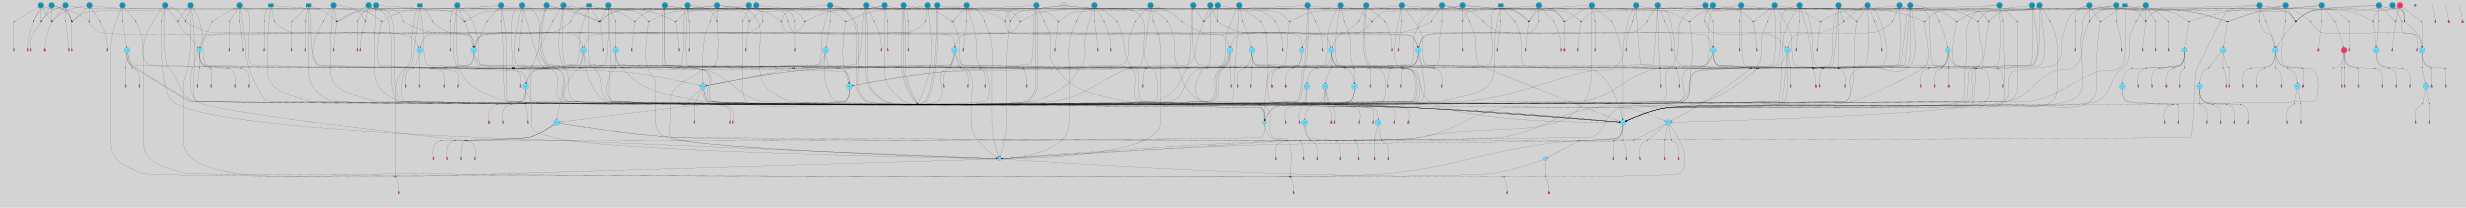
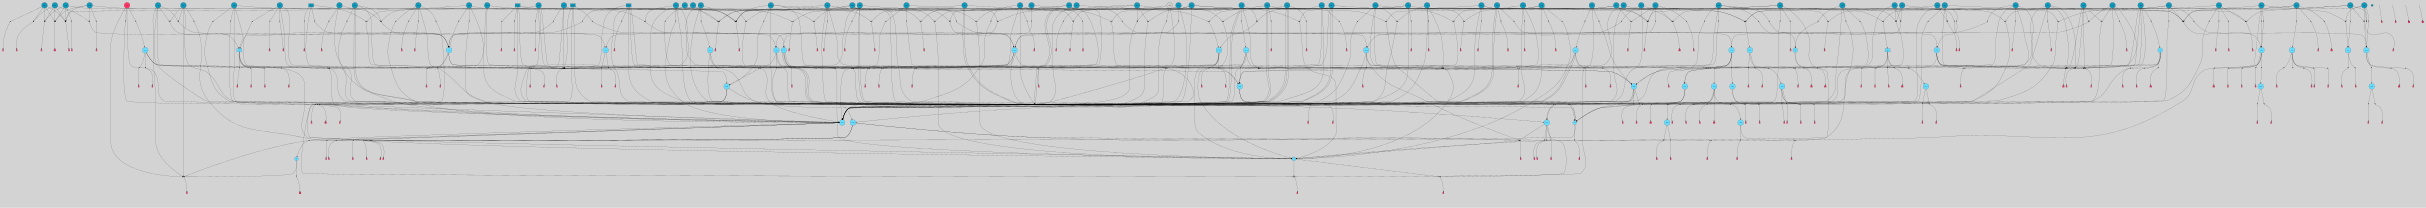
node "T820": shape circle -> box
node "T533": shape box -> circle
node "T870": fillcolor #1199bb -> #ff3366
node "T873": shape box -> circle
node "T842": shape box -> circle
node "T932": removed
node "T891": fillcolor #ff3366 -> #1199bb
node "T27": shape circle -> box
node "T828": fillcolor #ff3366 -> #66ddff
